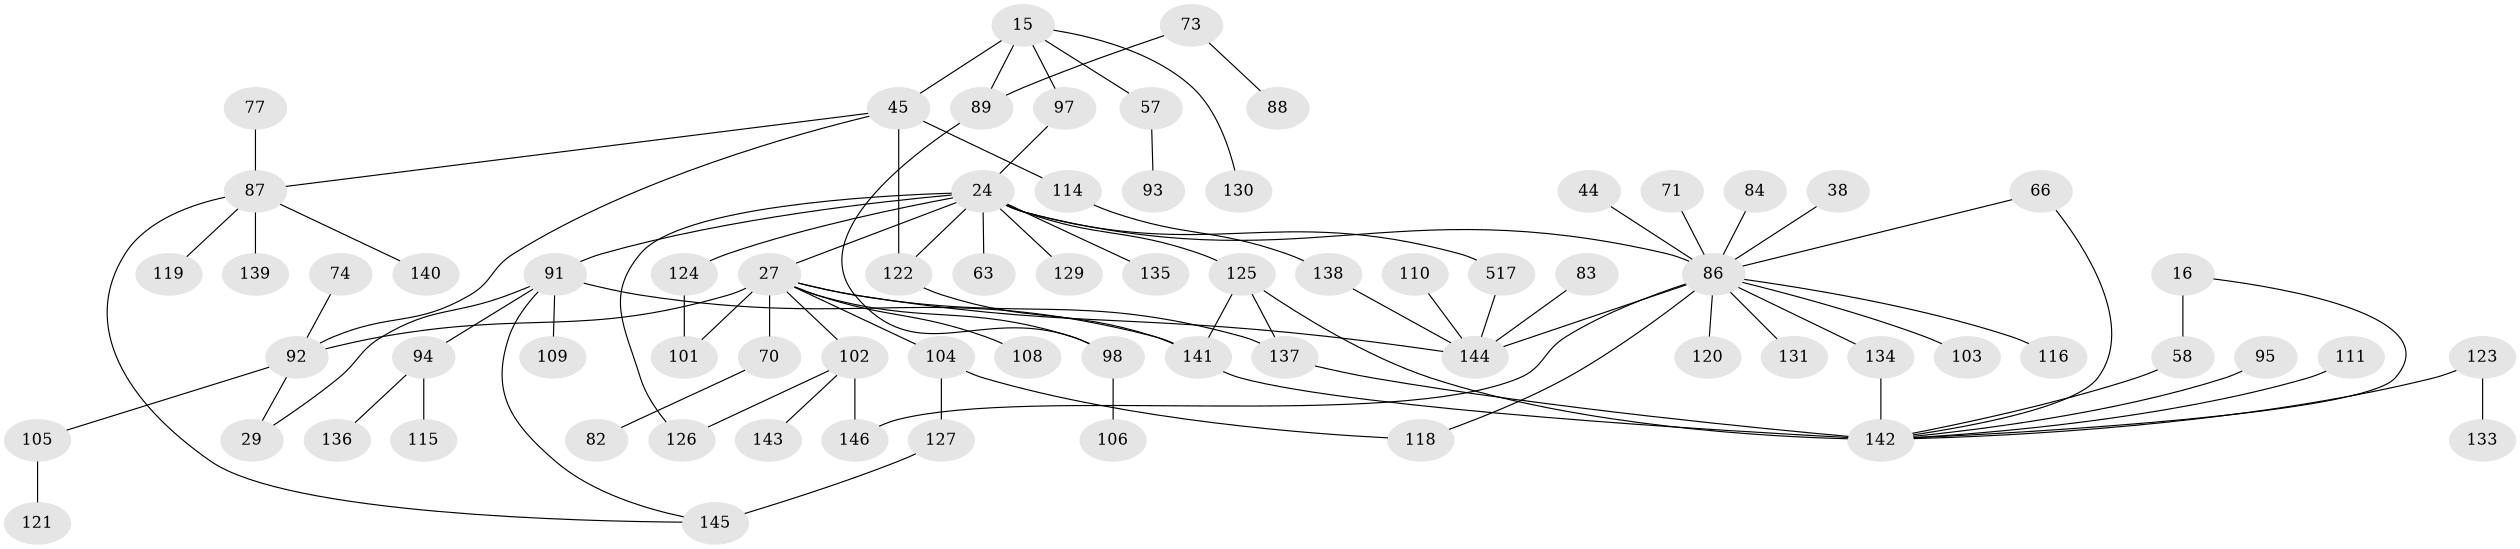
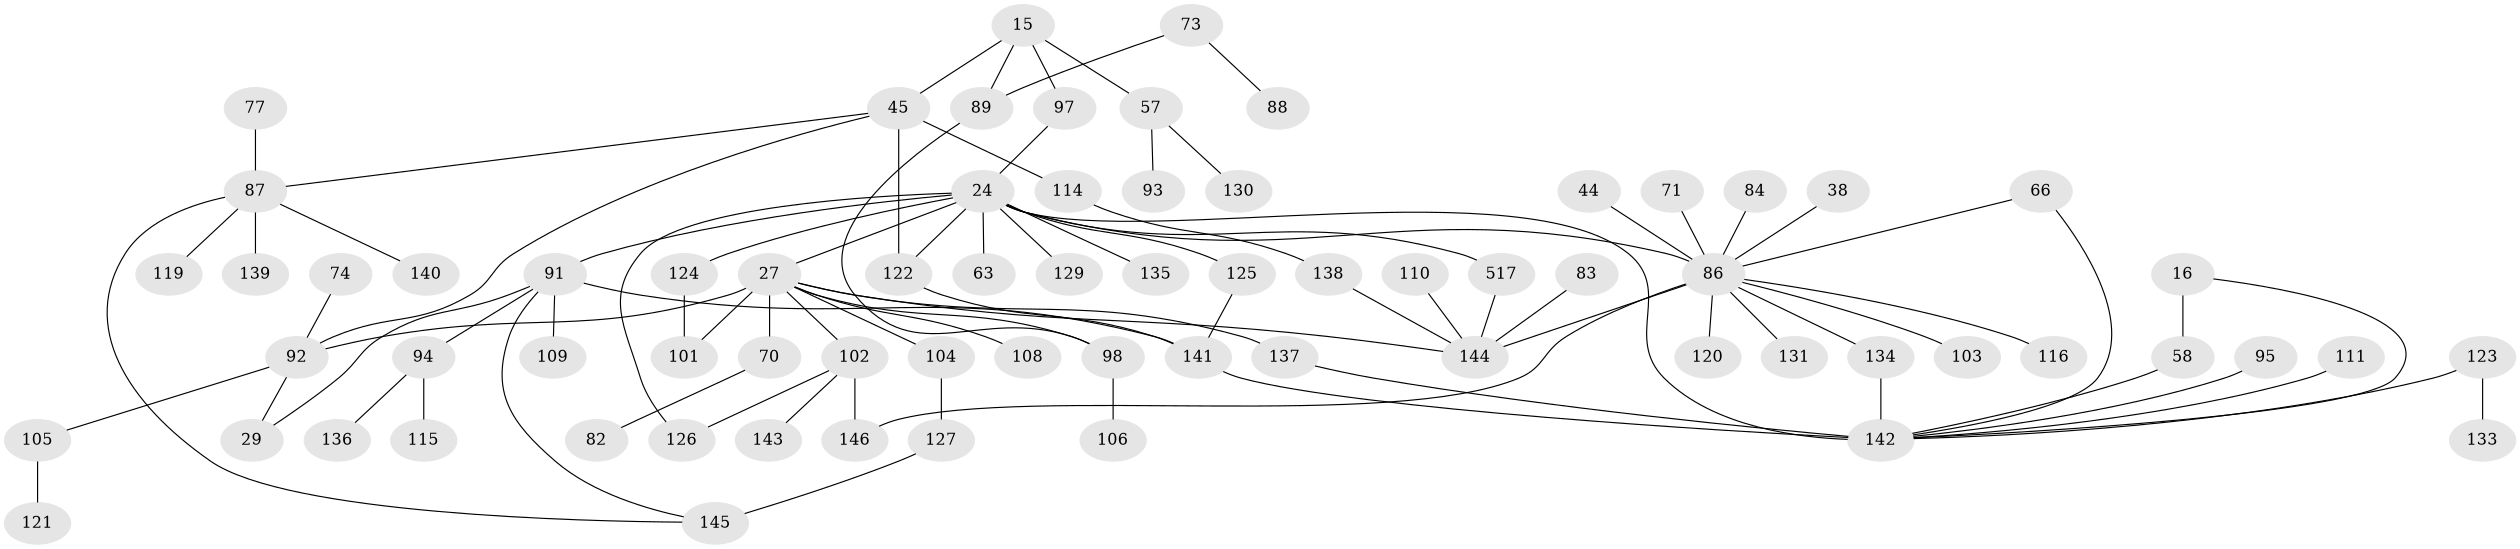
edge "15" -- "130": now "57" -- "130"
edge "125" -- "137": removed
edge "125" -- "142": now "24" -- "142"
node "118": removed
